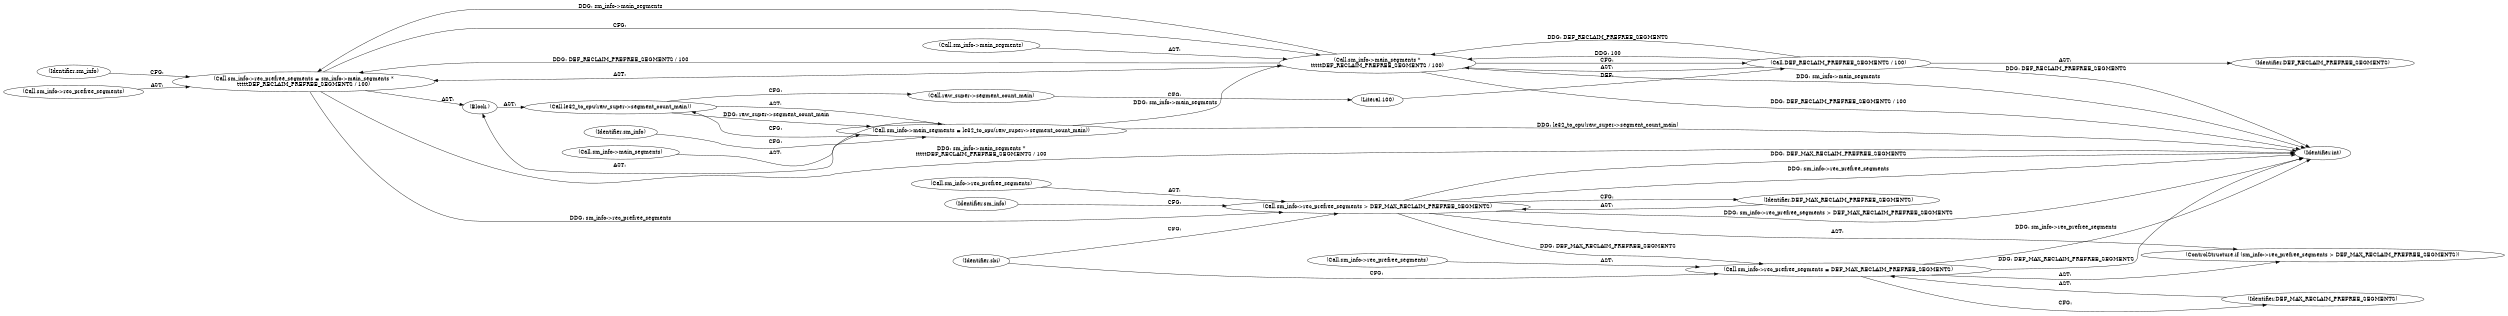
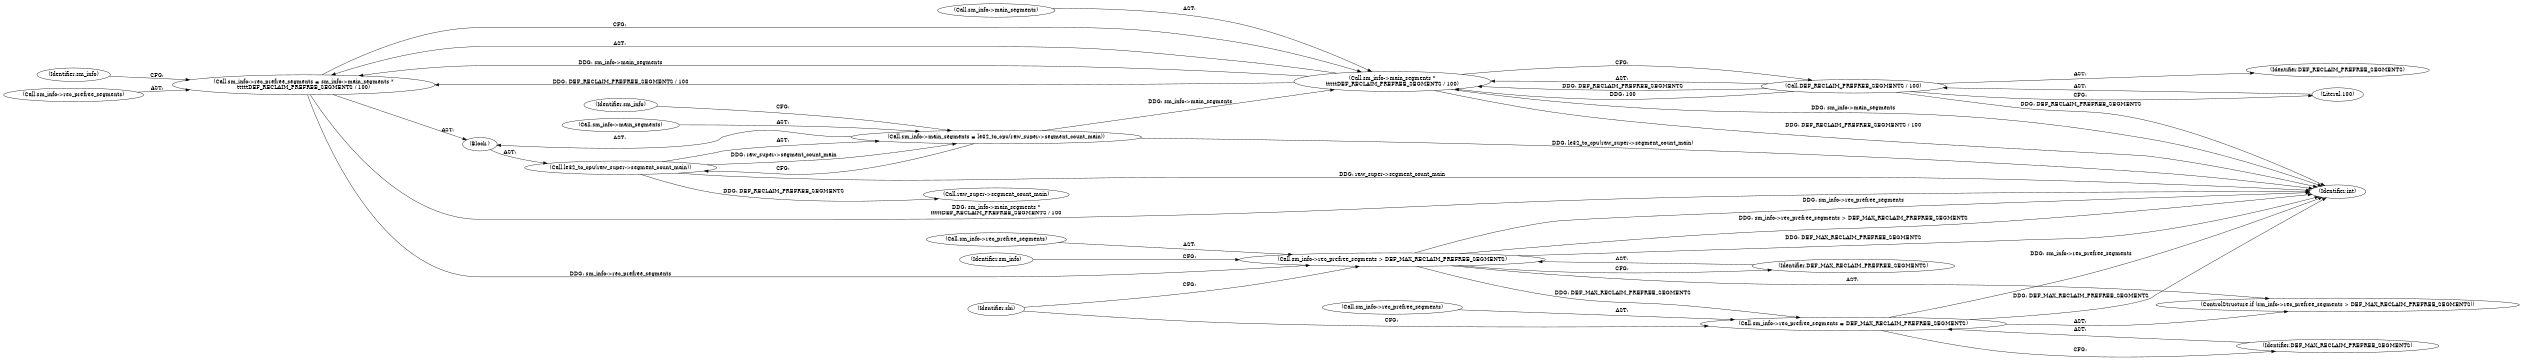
edge "(Literal,100)" -> "(Call,DEF_RECLAIM_PREFREE_SEGMENTS / 100)": label "DEF: " -> "AST: "
edge "(Call,le32_to_cpu(raw_super->segment_count_main))" -> "(Call,raw_super->segment_count_main)": label "CFG: " -> "DDG: DEF_RECLAIM_PREFREE_SEGMENTS"
edge "(Call,raw_super->segment_count_main)" -> "(Literal,100)": now "(Call,DEF_RECLAIM_PREFREE_SEGMENTS / 100)" -> "(Literal,100)"
edge "(Call,le32_to_cpu(raw_super->segment_count_main))" -> "(Identifier,int)": added, label "DDG: raw_super->segment_count_main"
